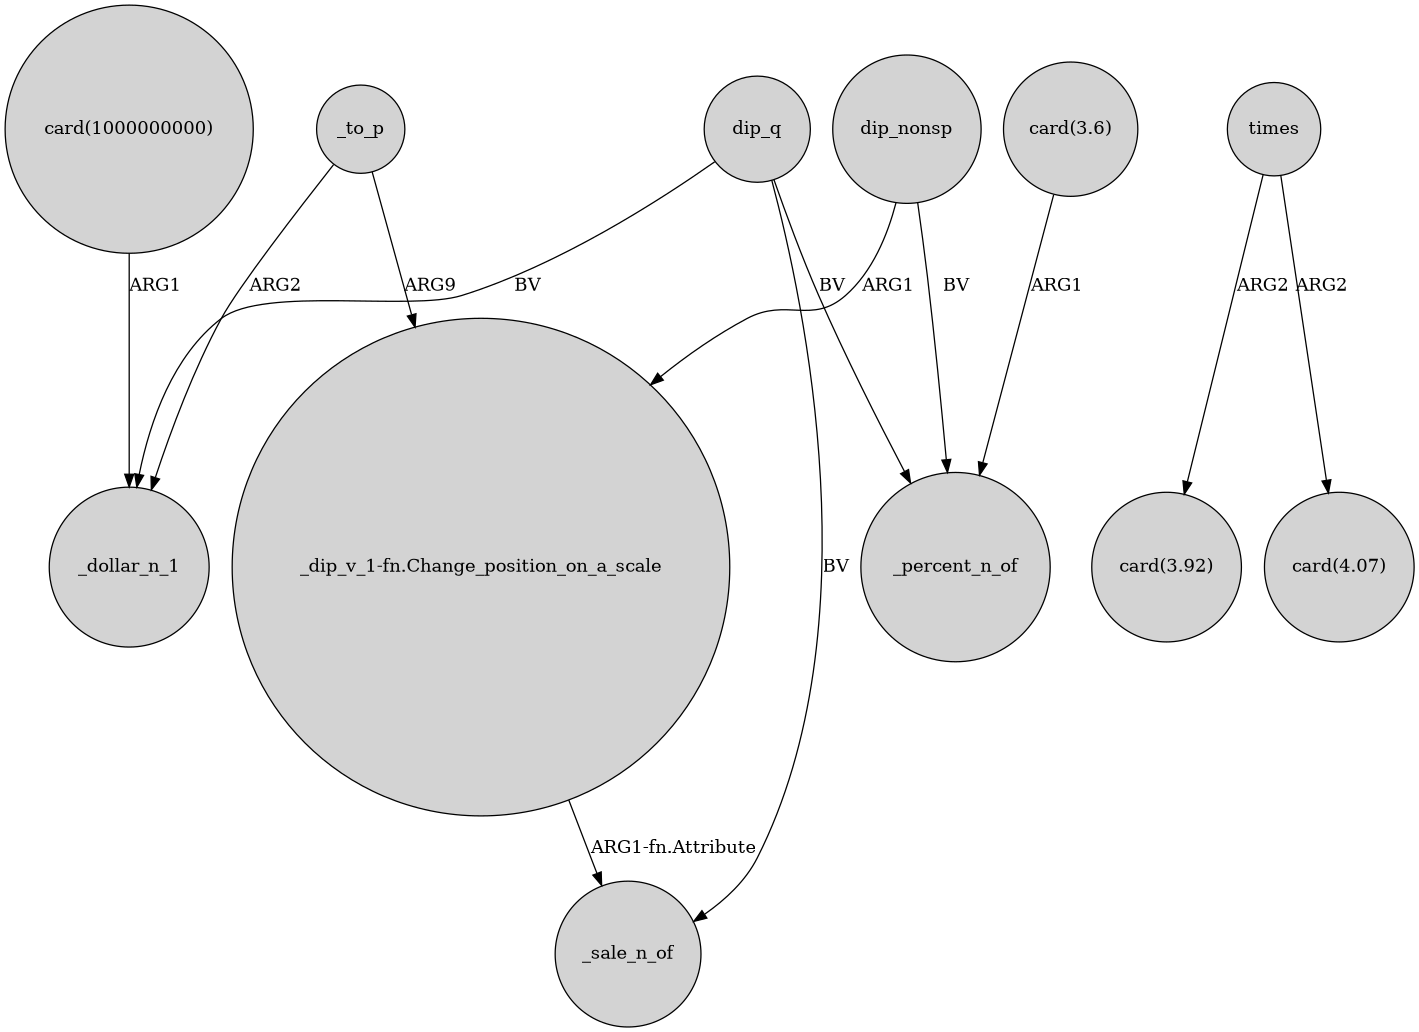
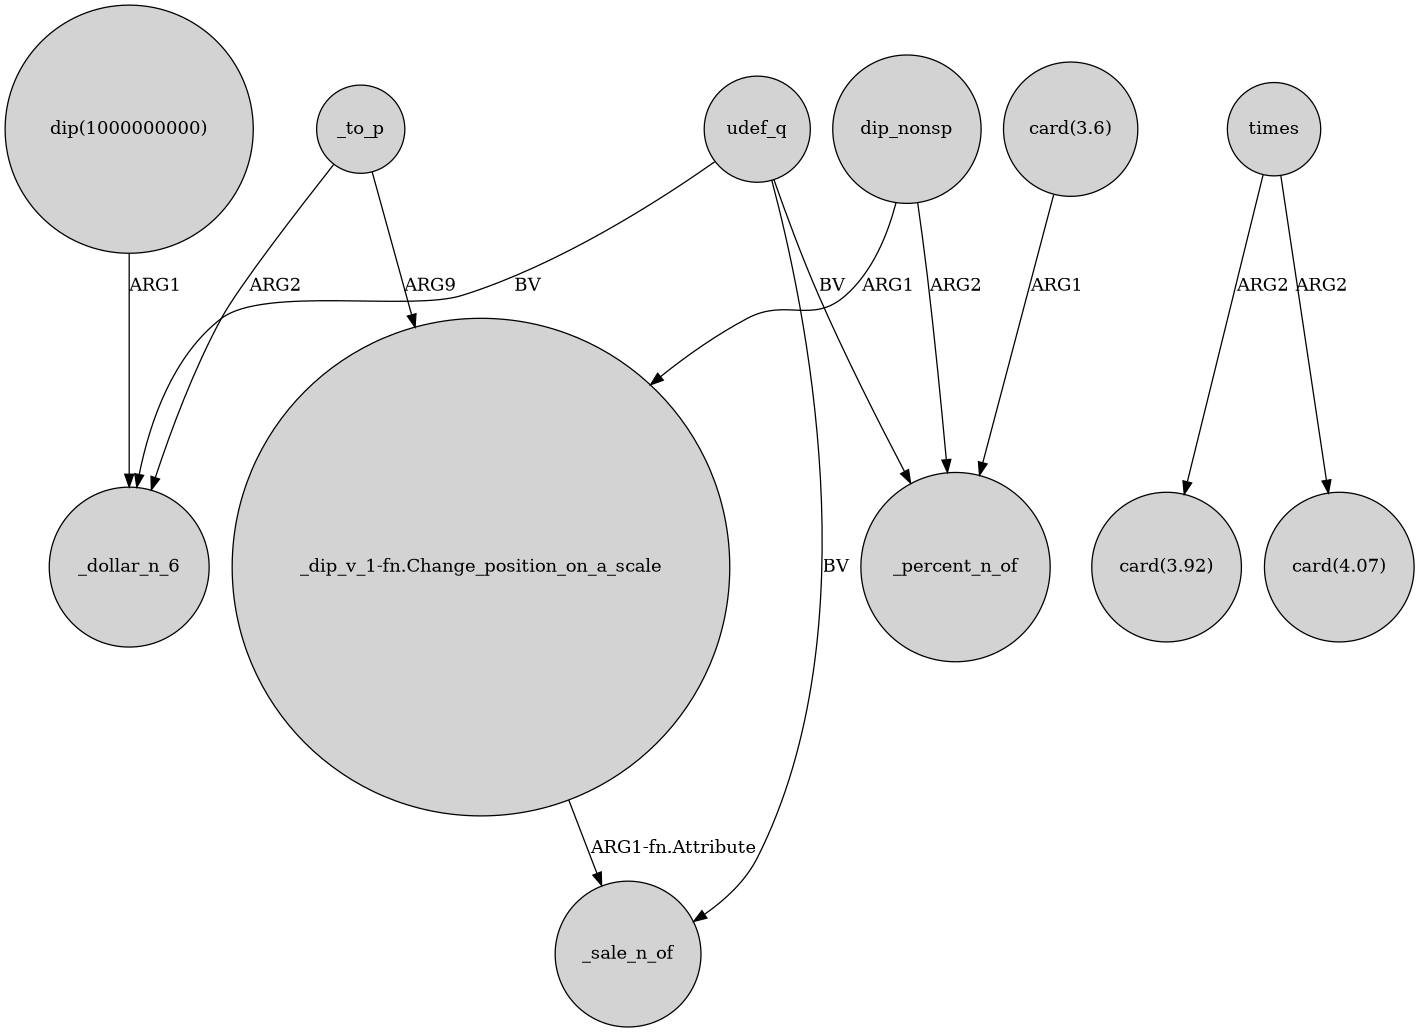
node "card(1000000000)": label "card(1000000000)" -> "dip(1000000000)"
node "dip_q": label "dip_q" -> "udef_q"
edge "dip_nonsp" -> "_percent_n_of": label "BV" -> "ARG2"
node "_dollar_n_1": label "_dollar_n_1" -> "_dollar_n_6"
